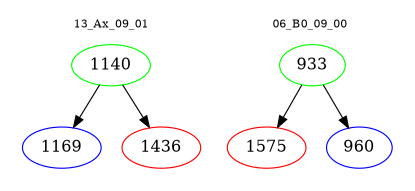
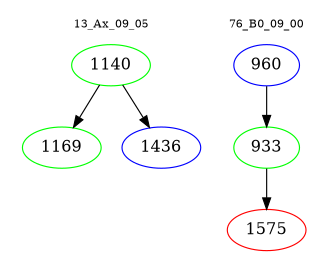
cluster "13_Ax_09_01": label "13_Ax_09_01" -> "13_Ax_09_05"
cluster "06_B0_09_00": label "06_B0_09_00" -> "76_B0_09_00"
edge "933" -> "960": reversed
node "1169": color blue -> green
node "1436": color red -> blue
